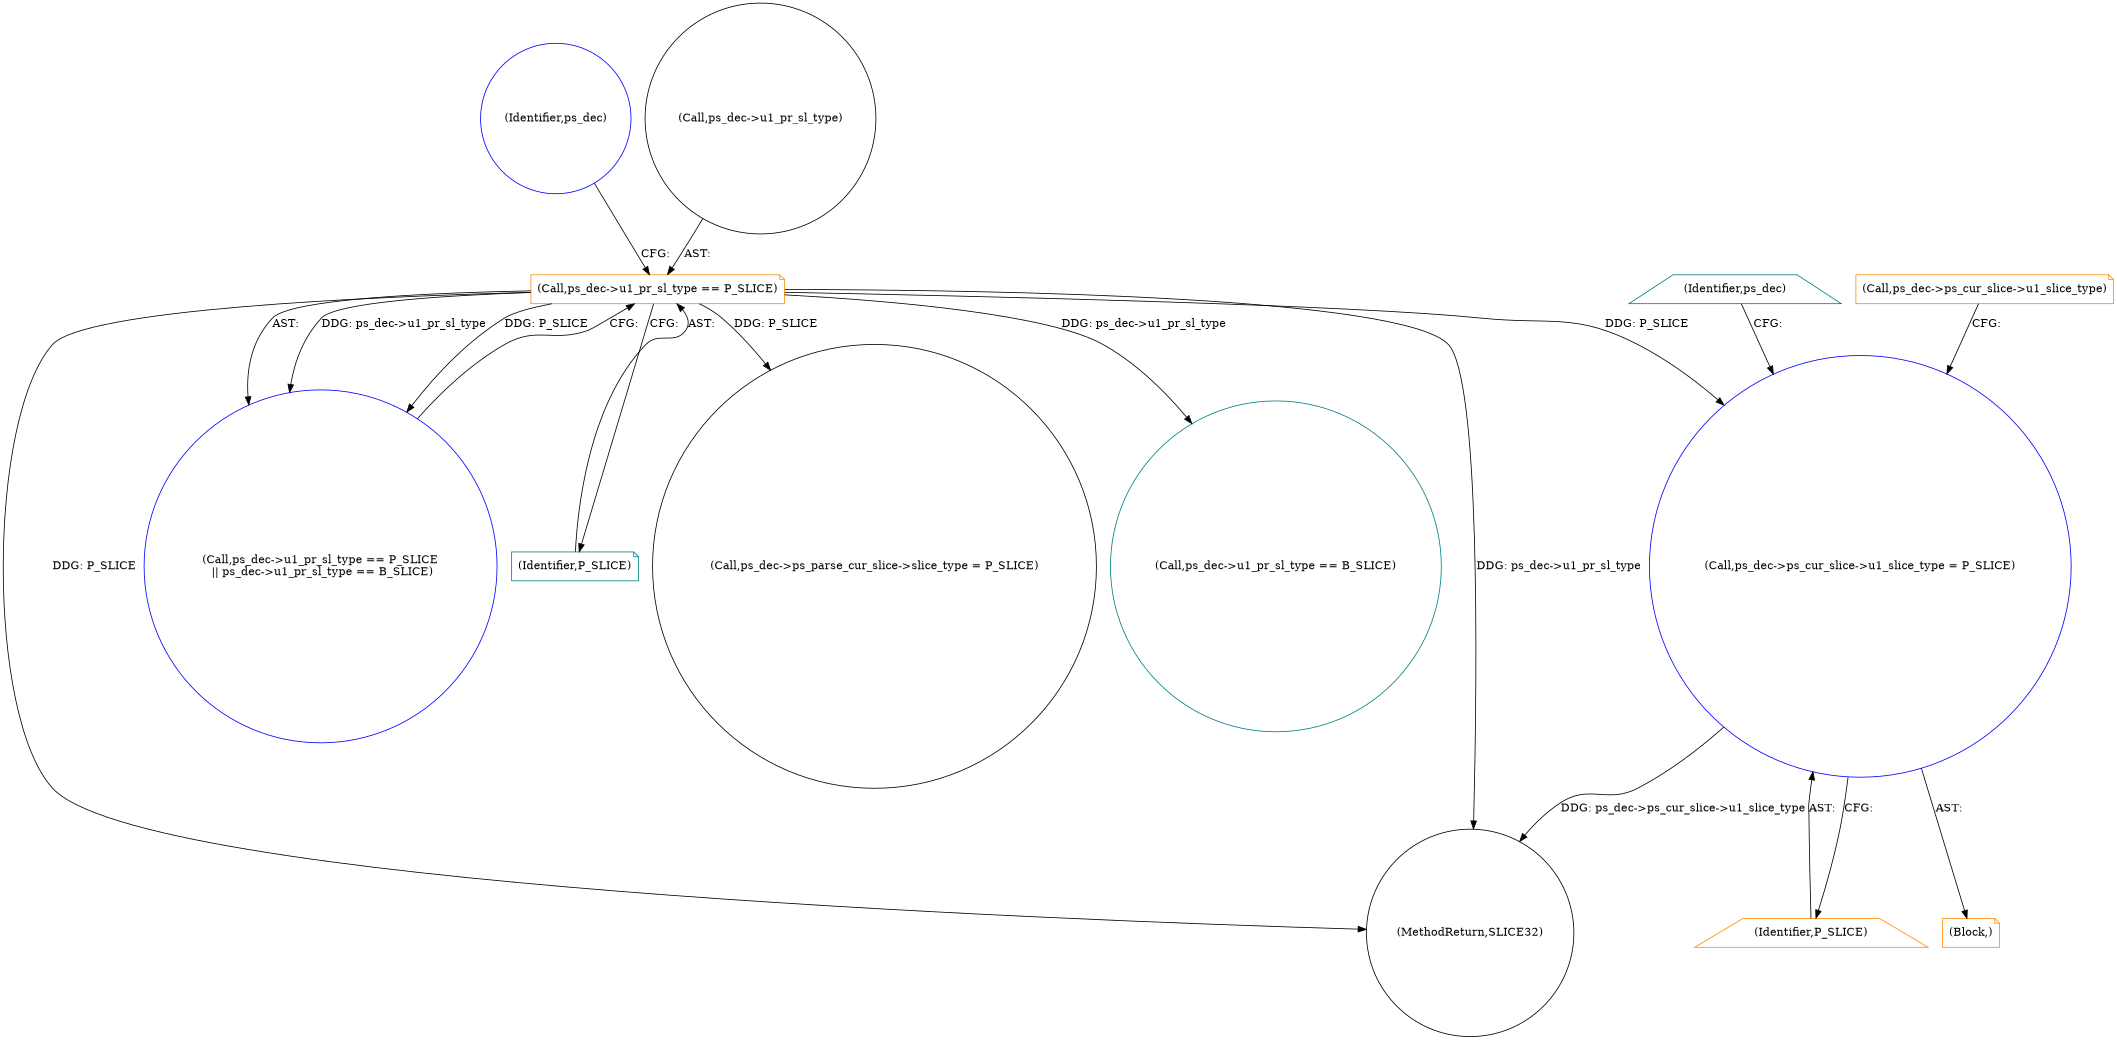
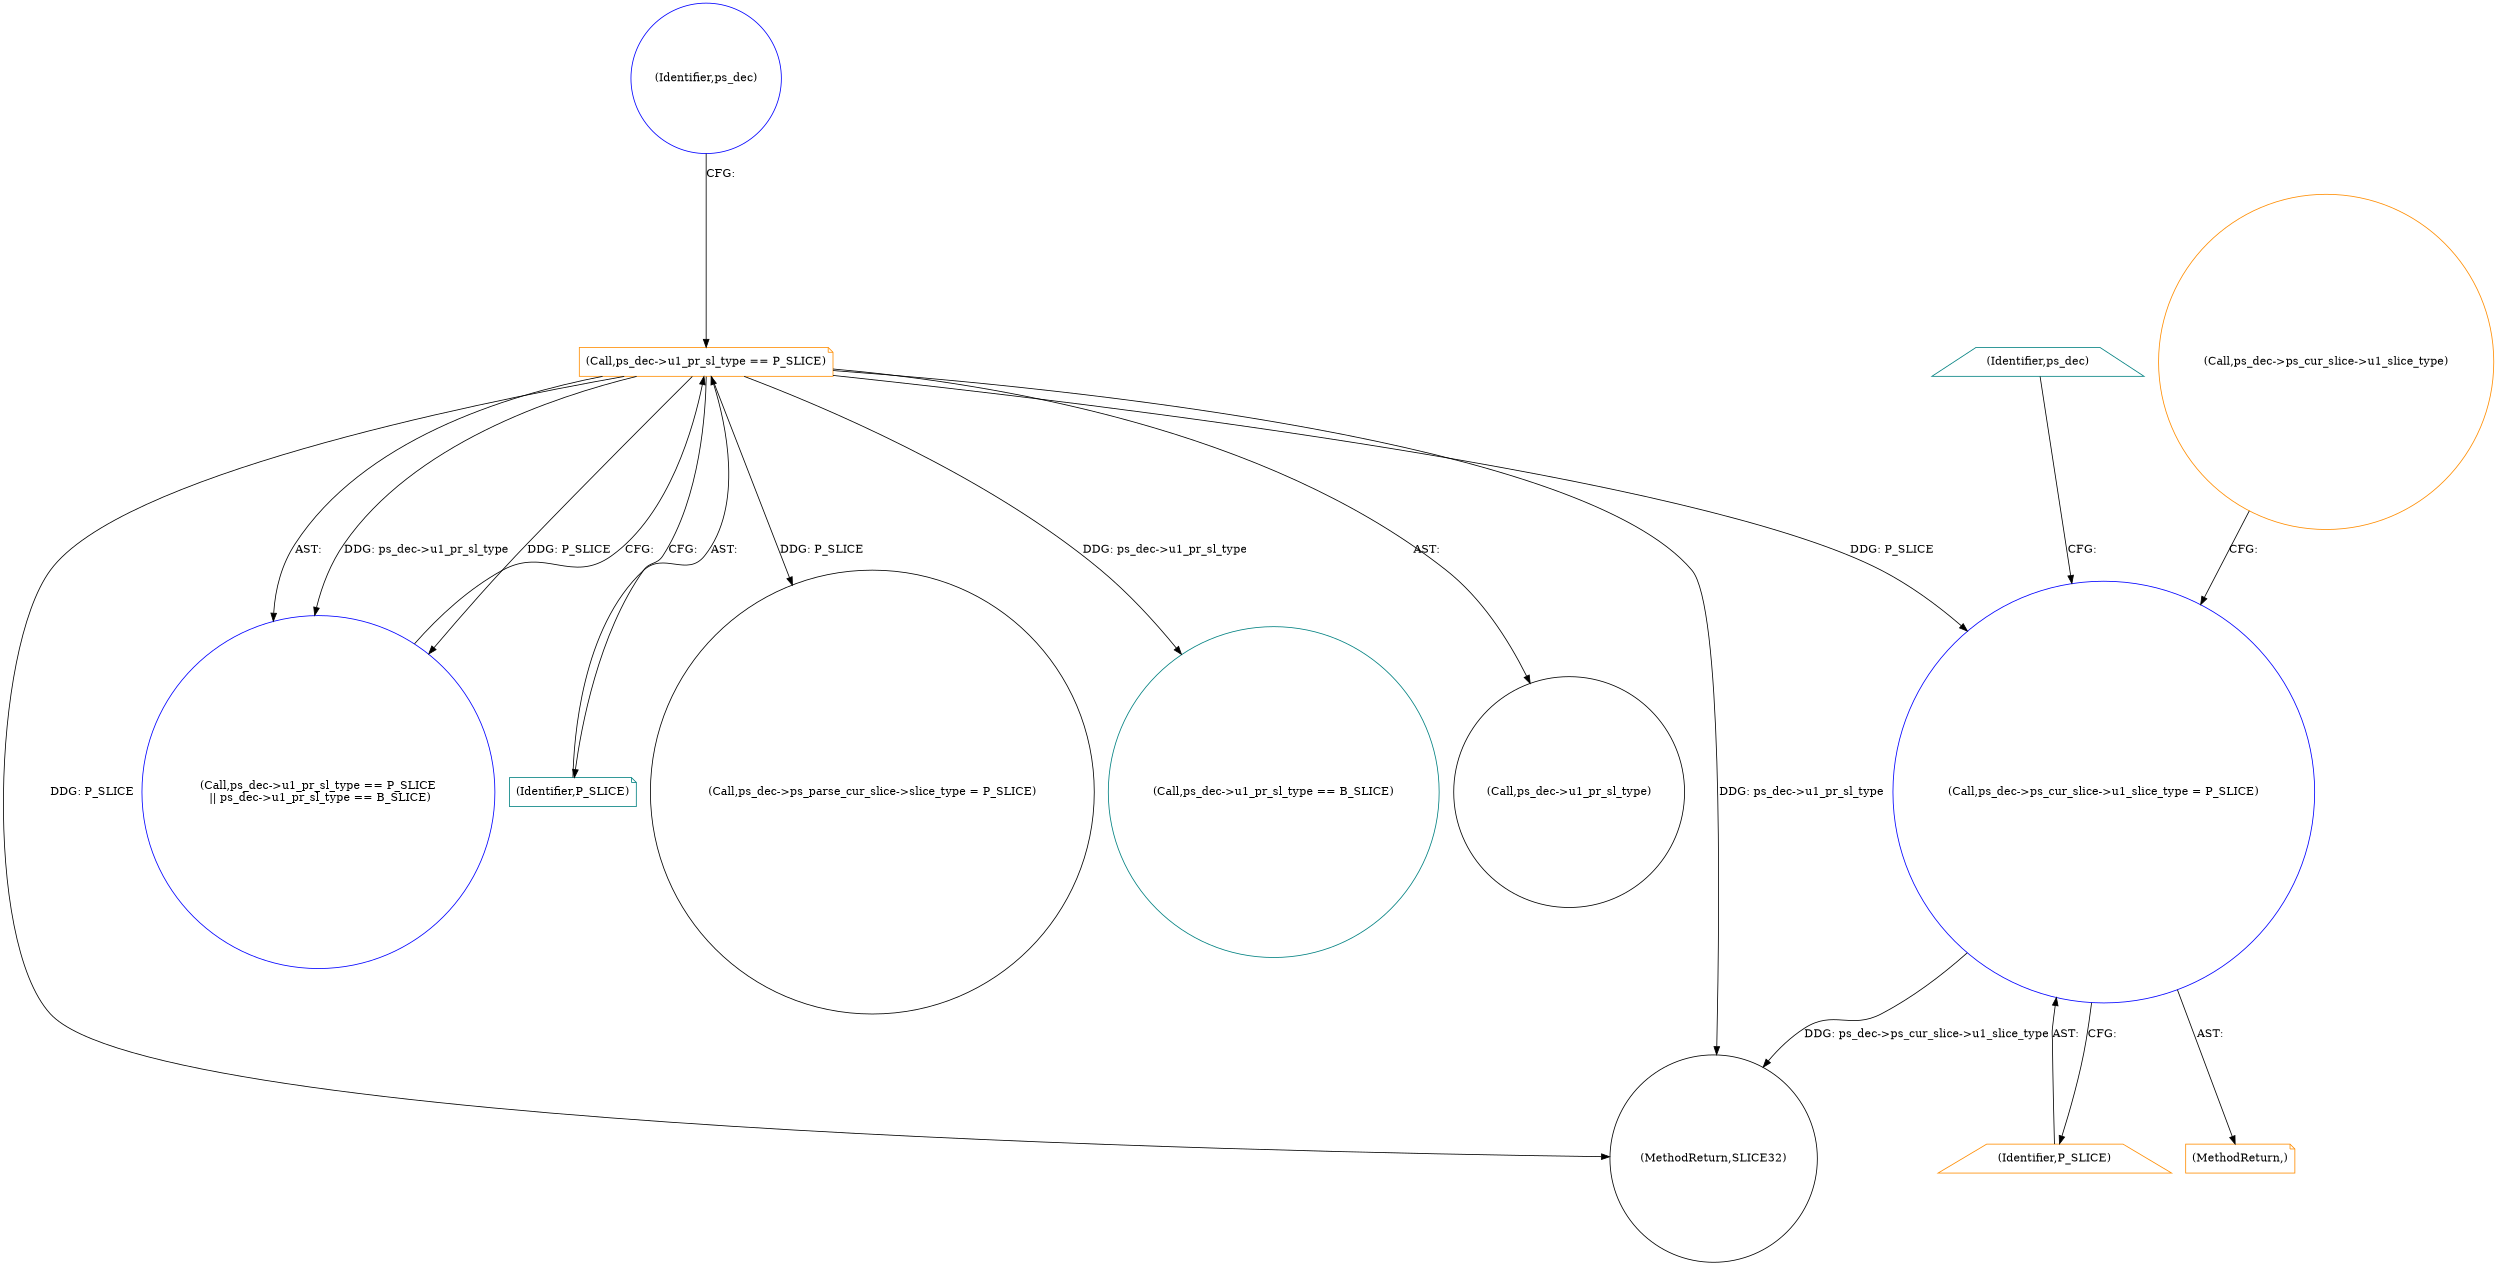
edge "(Call,ps_dec->u1_pr_sl_type)" -> "(Call,ps_dec->u1_pr_sl_type == P_SLICE)": reversed
node "(Call,ps_dec->ps_cur_slice->u1_slice_type)": shape note -> circle
node "(Block,)": label "(Block,)" -> "(MethodReturn,)"
